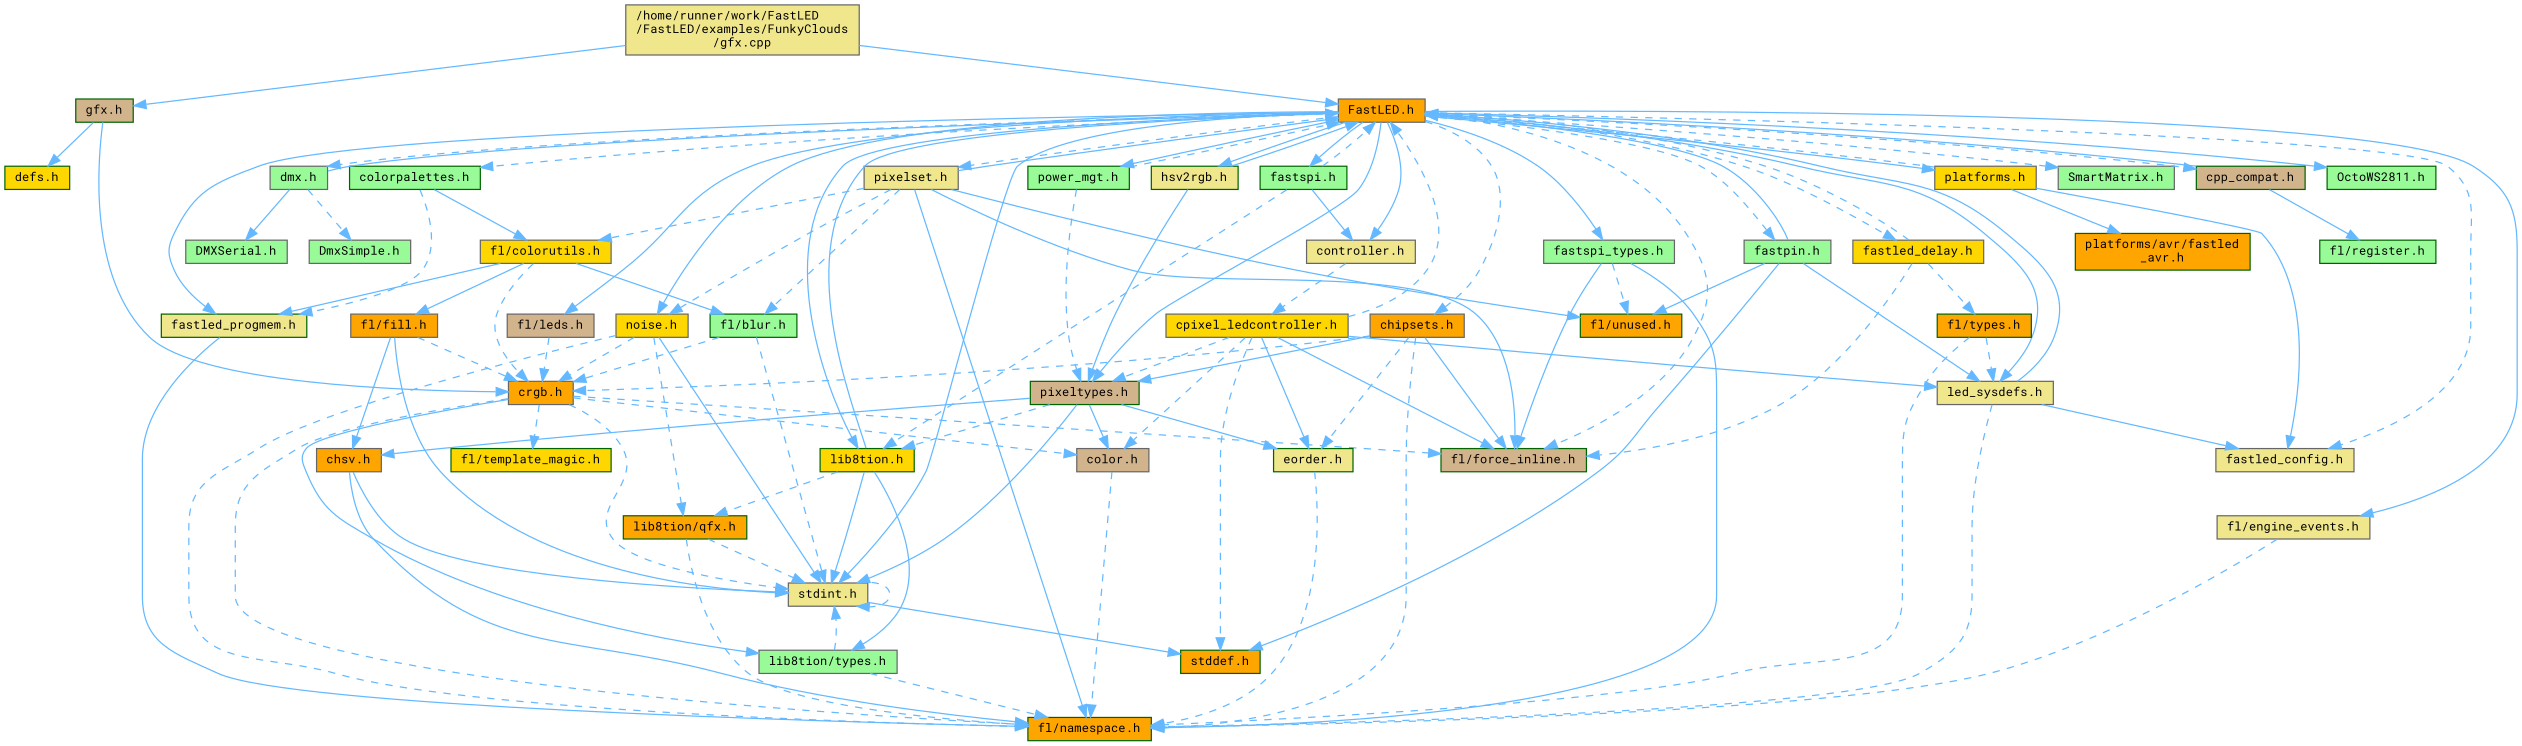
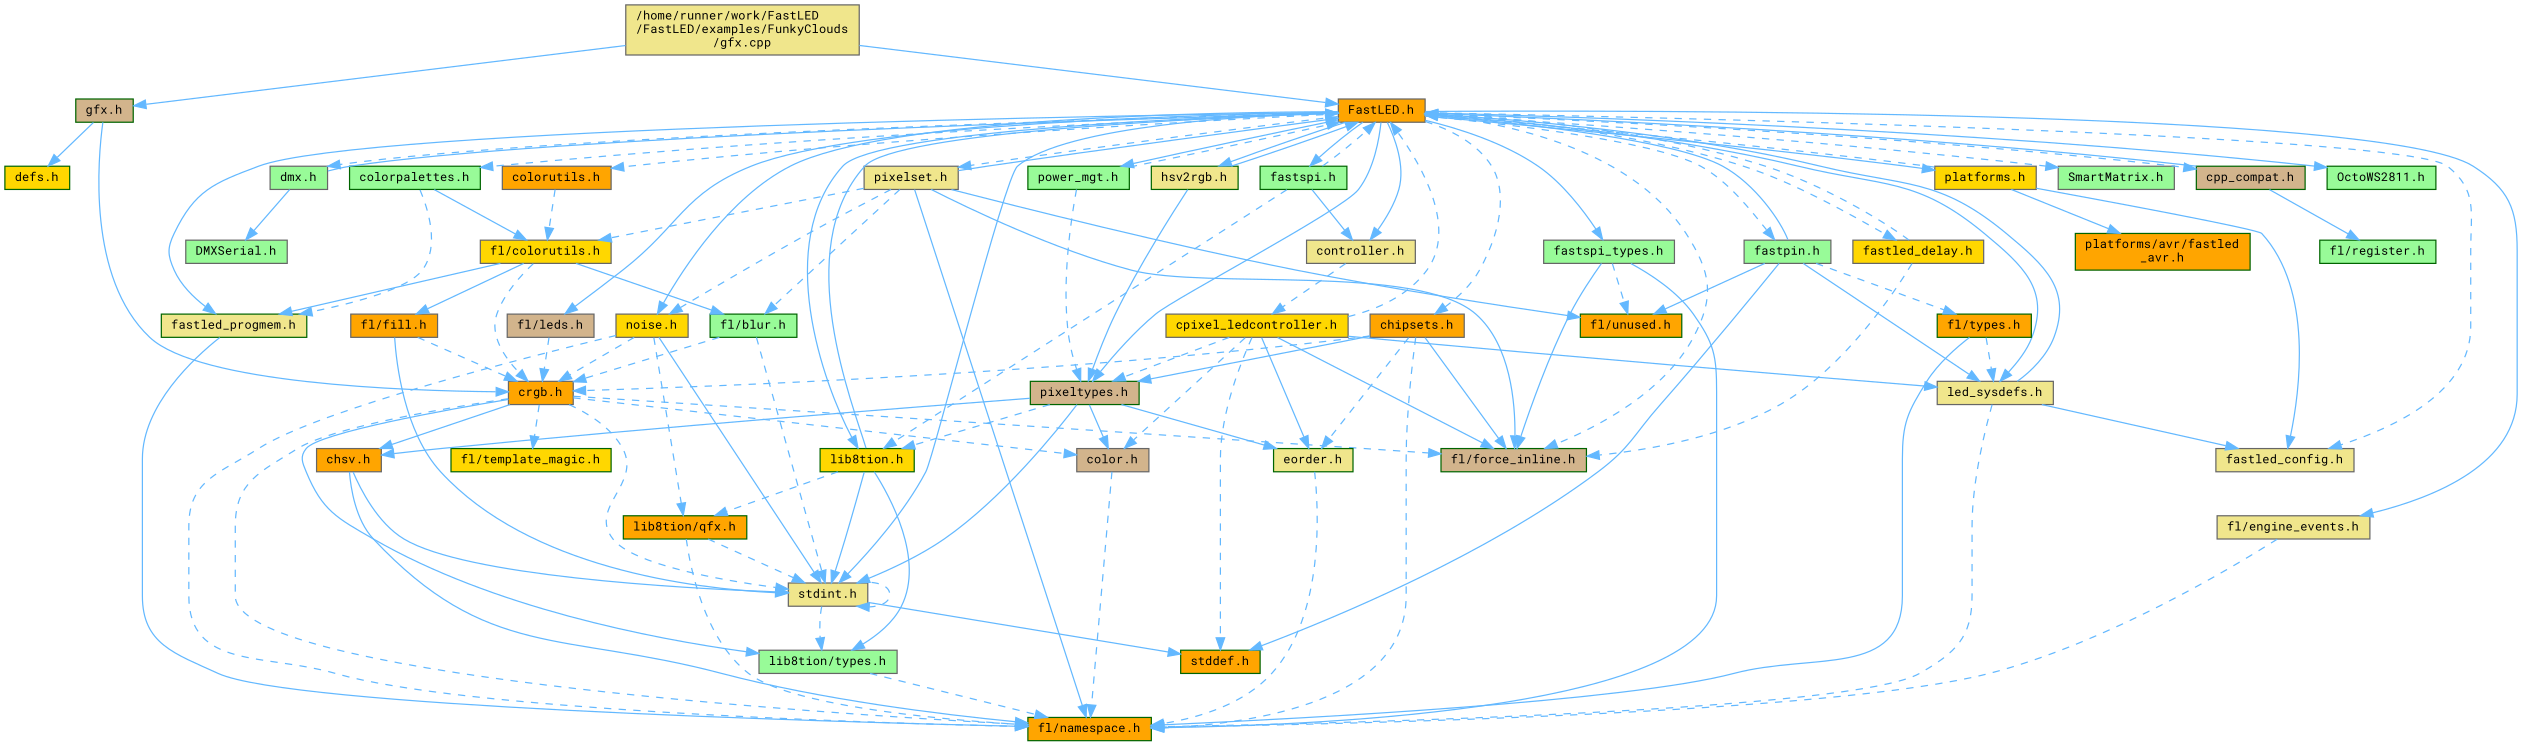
node "colorutils.h": added
node "DmxSimple.h": removed
edge "fastled_delay.h" -> "fl/types.h": now "fastpin.h" -> "fl/types.h"
edge "fl/fill.h" -> "chsv.h": now "crgb.h" -> "chsv.h"
edge "lib8tion/types.h" -> "stdint.h": reversed
edge "fl/types.h" -> "fl/namespace.h": style dashed -> solid
